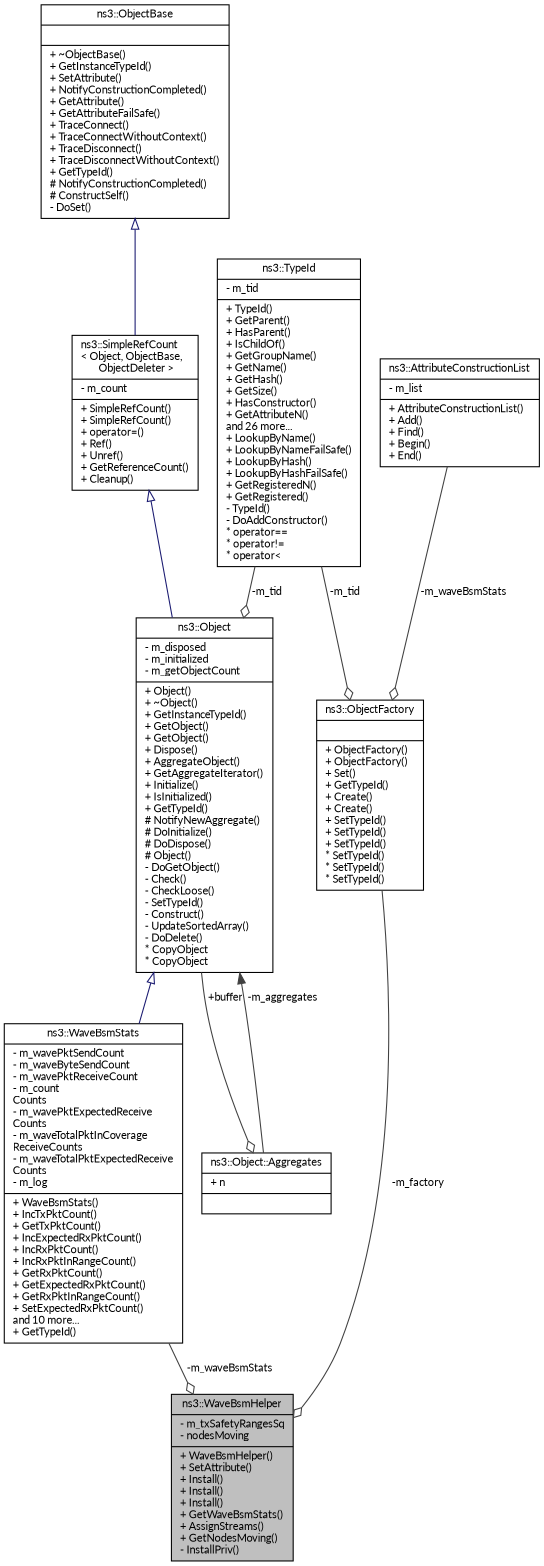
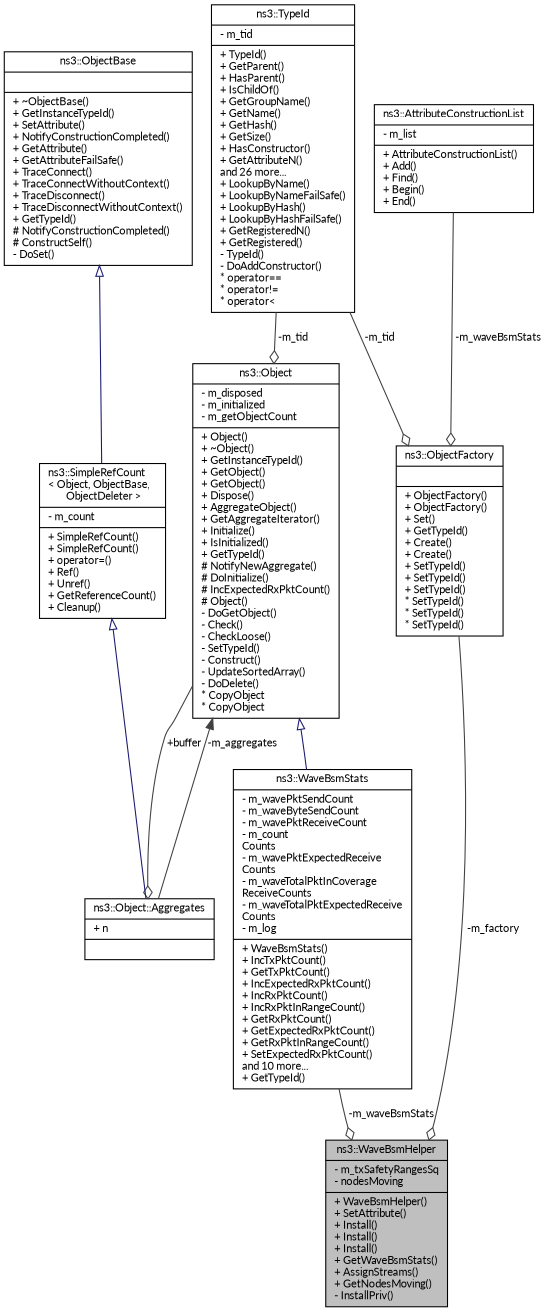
edge "ns3::Object" -> "ns3::SimpleRefCount": now "ns3::Object::Aggregates" -> "ns3::SimpleRefCount"
node "ns3::Object": text "# DoDispose()" -> "# IncExpectedRxPktCount()"
